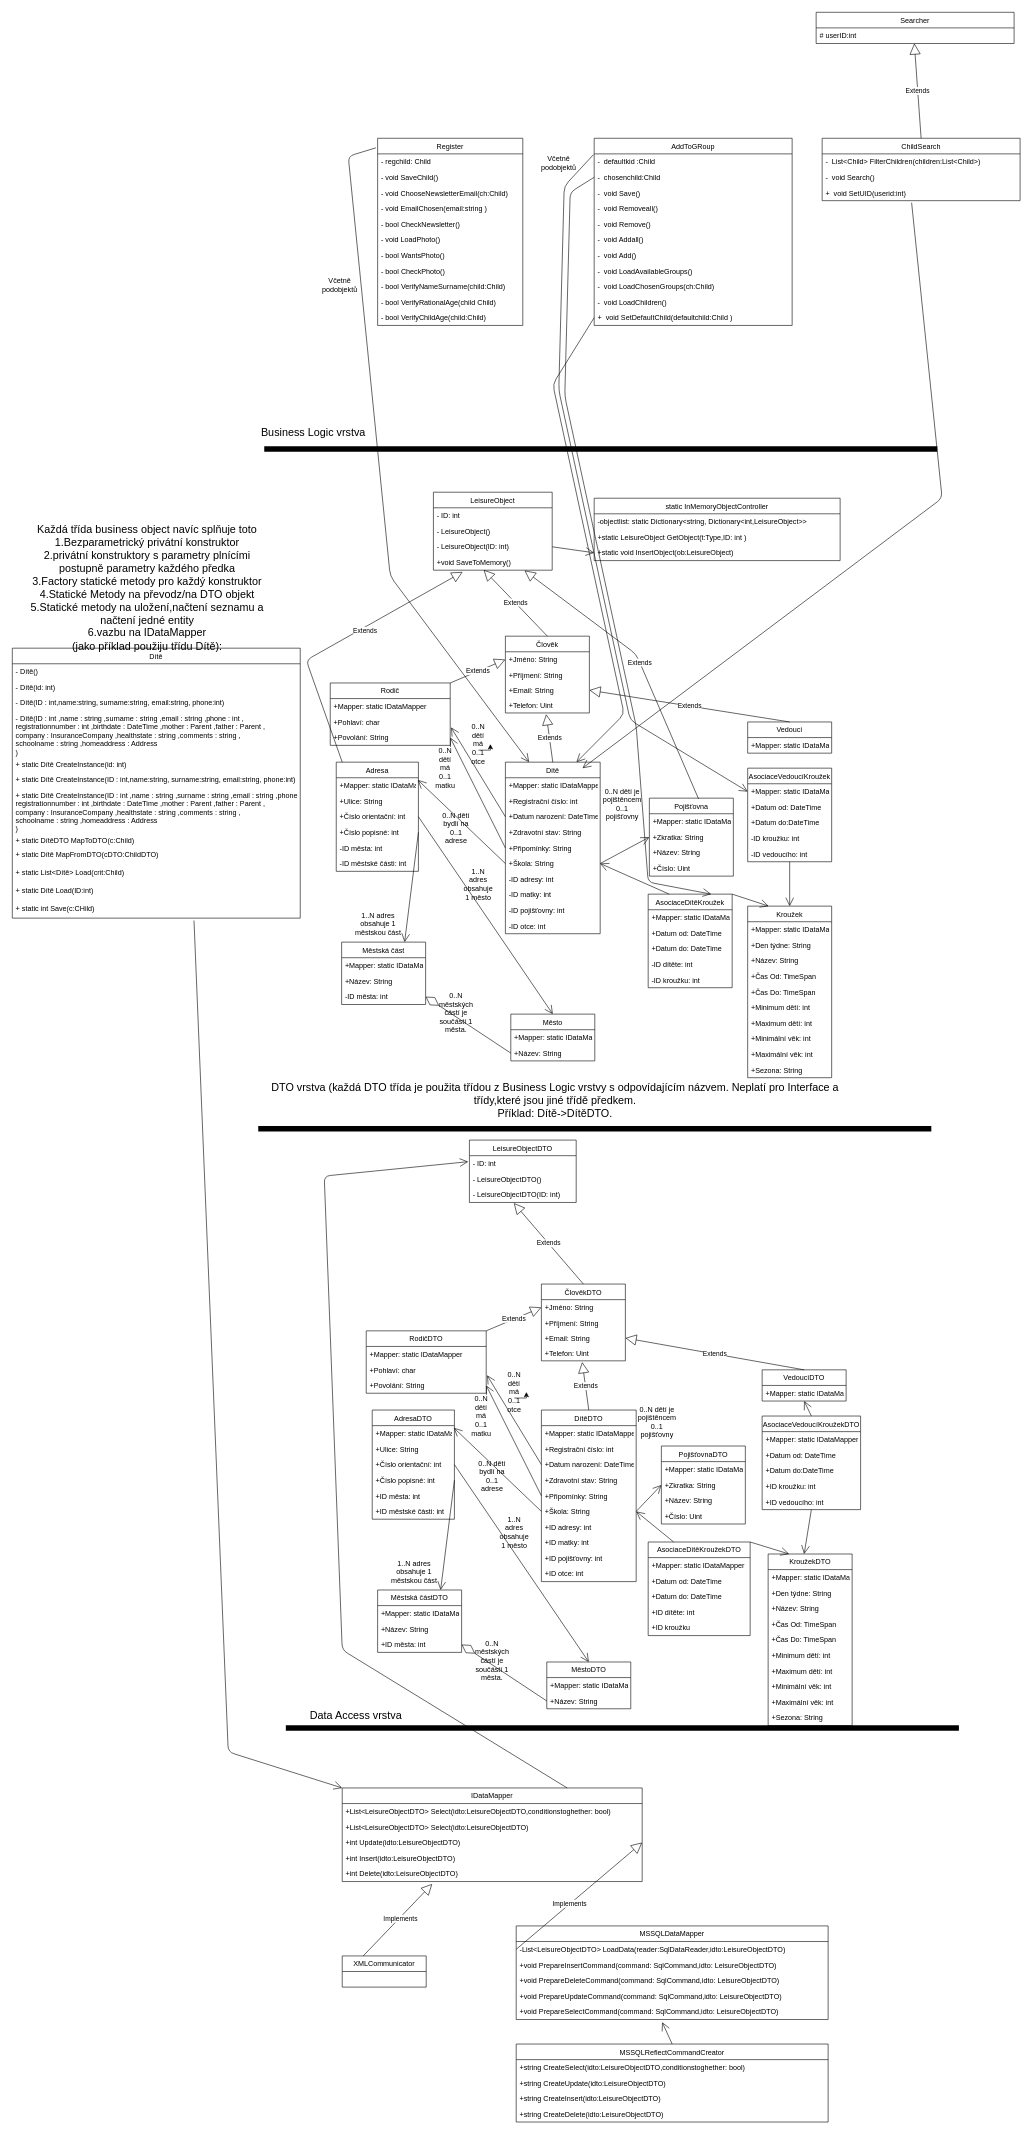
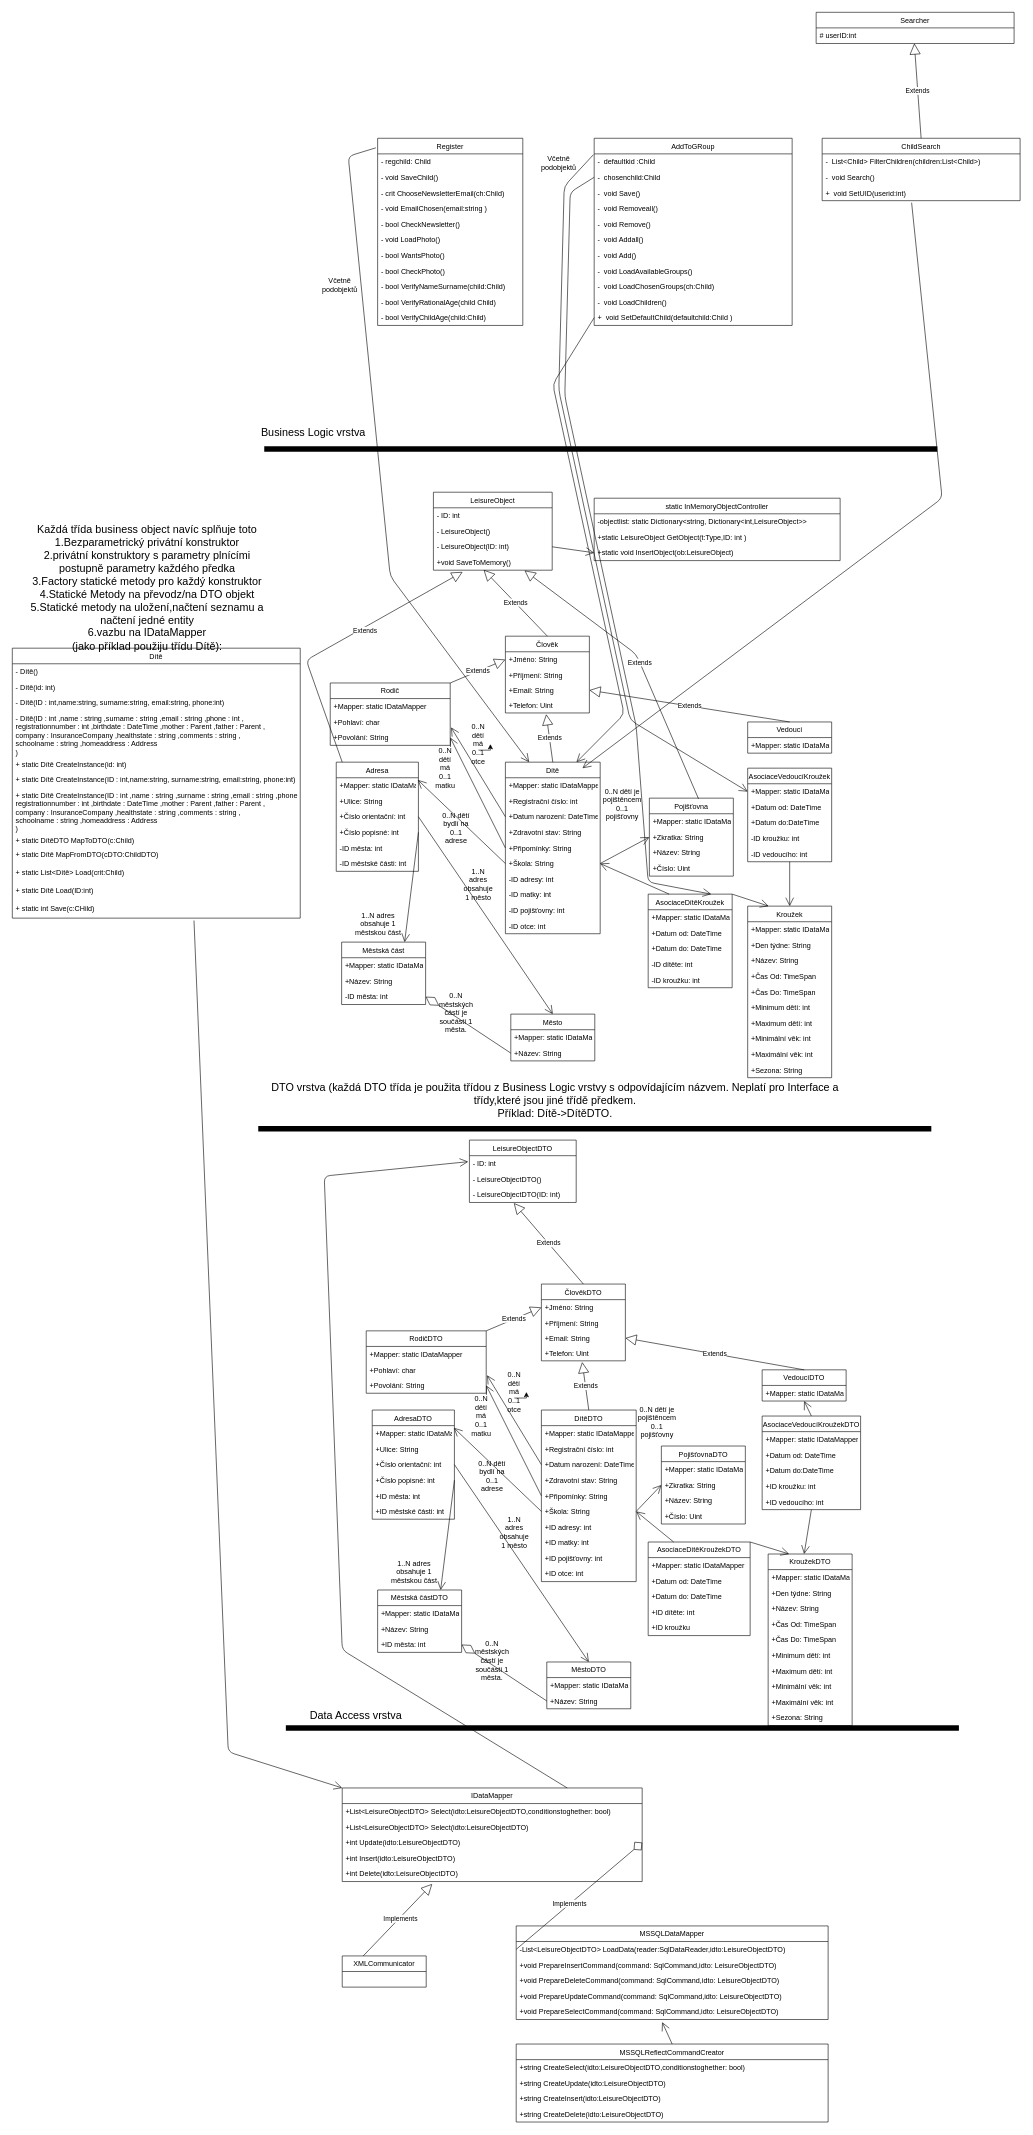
node "- void ChooseNewsletterEmail(ch:Child)": label "- void ChooseNewsletterEmail(ch:Child)" -> "- crit ChooseNewsletterEmail(ch:Child)"
edge "MSSQLDataMapper" -> "+int Update(idto:LeisureObjectDTO)": arrowhead block -> diamond
